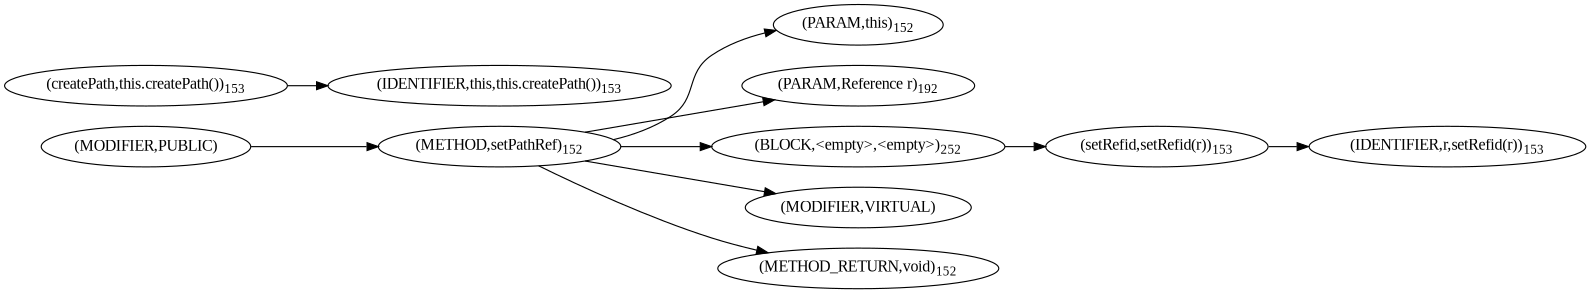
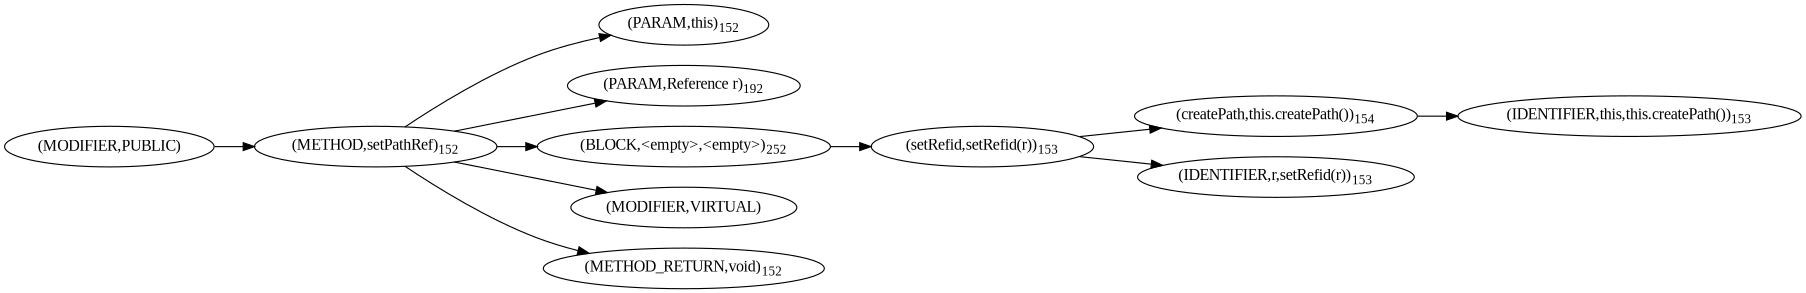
node "(createPath,this.createPath())": text "153" -> "154"
edge "(setRefid,setRefid(r))" -> "(createPath,this.createPath())": added
